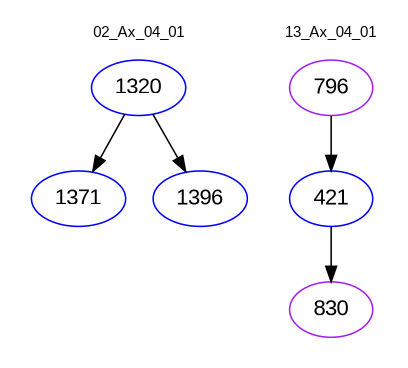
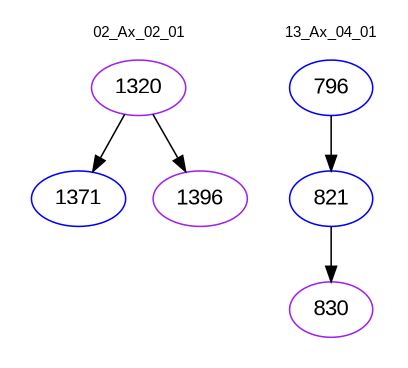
cluster "02_Ax_04_01": label "02_Ax_04_01" -> "02_Ax_02_01"
node "1320": color blue -> purple
node "796": color purple -> blue
node "1396": color blue -> purple
node "421": label "421" -> "821"
